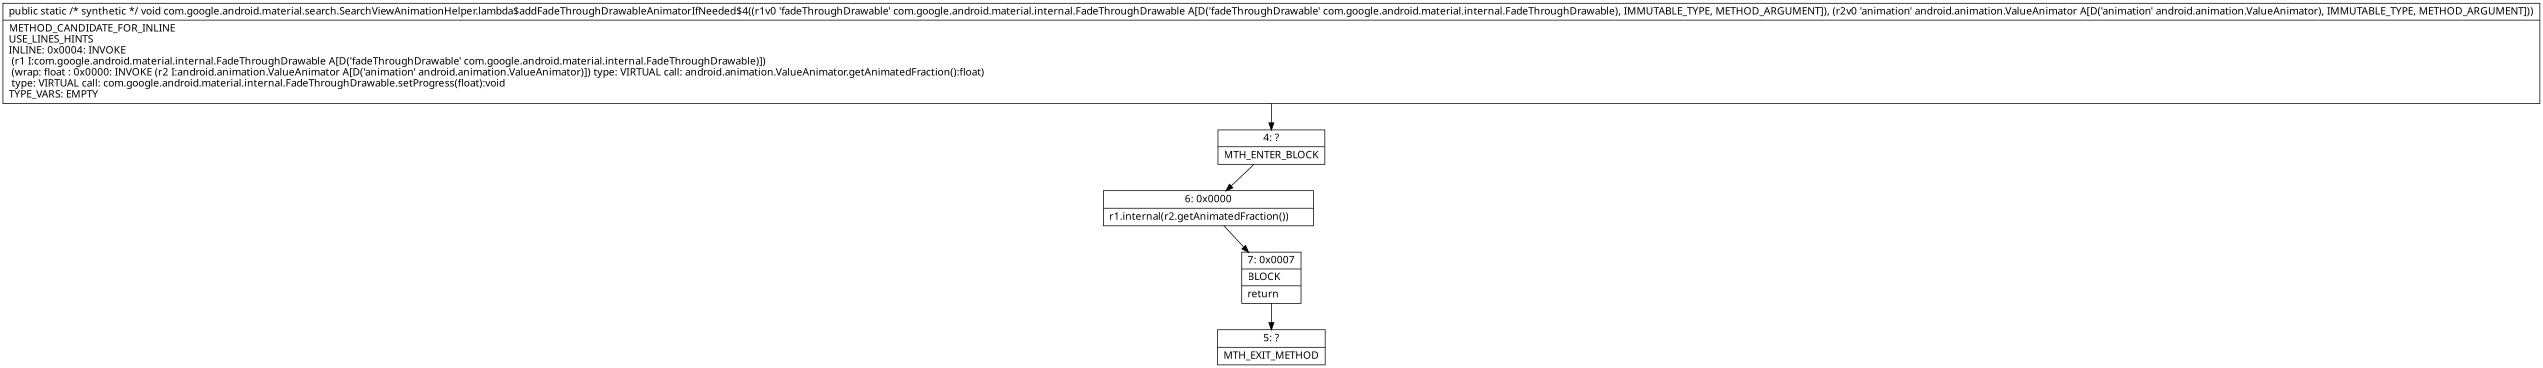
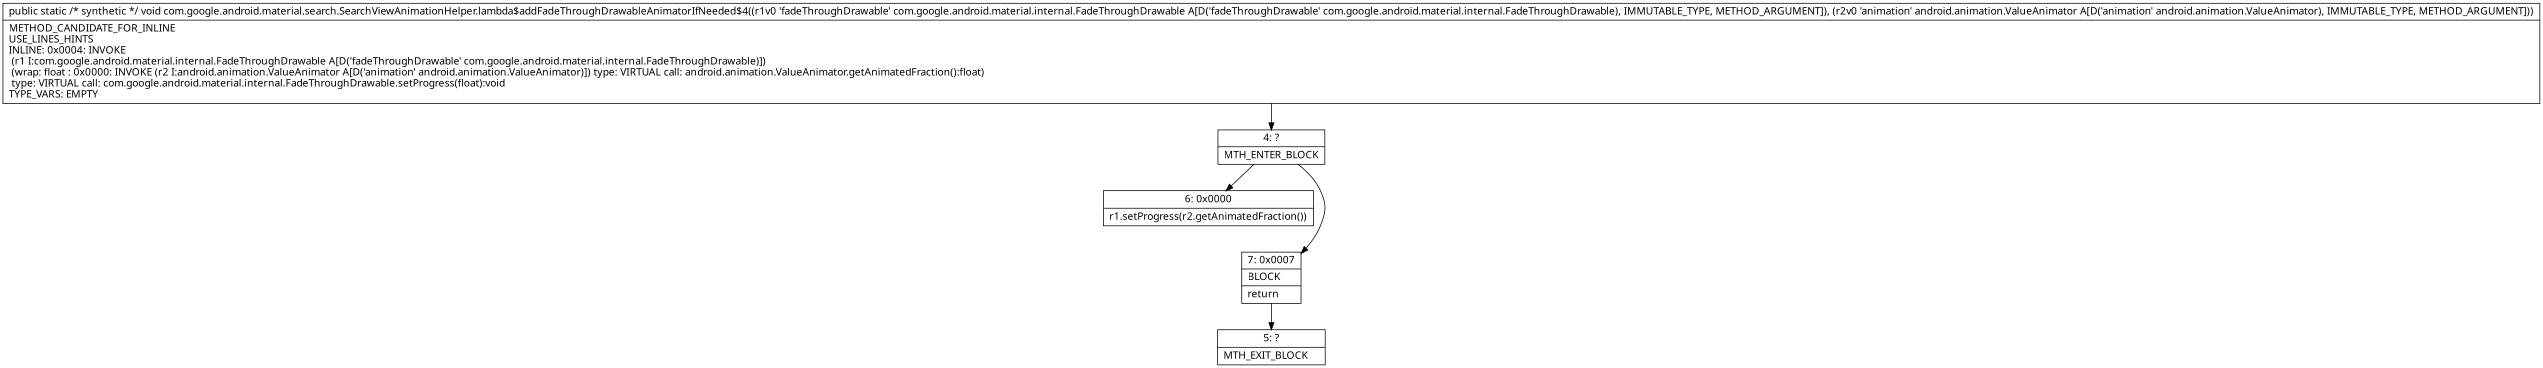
node "6: 0x0000": text "r1.internal(r2.getAnimatedFraction())" -> "r1.setProgress(r2.getAnimatedFraction())"
edge "6: 0x0000" -> "7: 0x0007": now "4: ?" -> "7: 0x0007"
node "5: ?": text "MTH_EXIT_METHOD" -> "MTH_EXIT_BLOCK"
